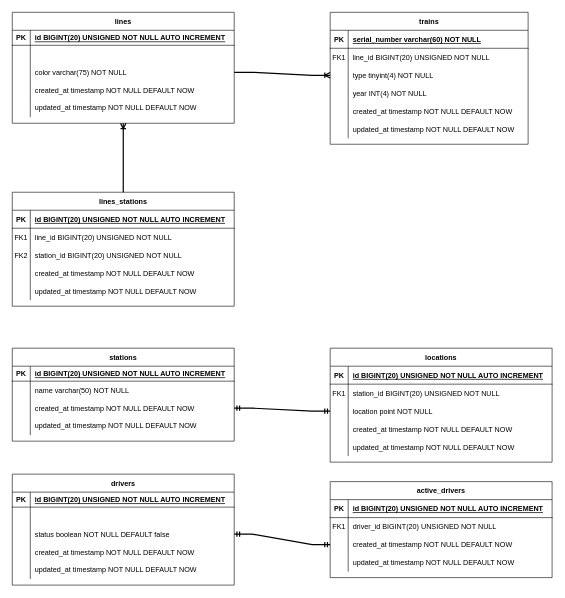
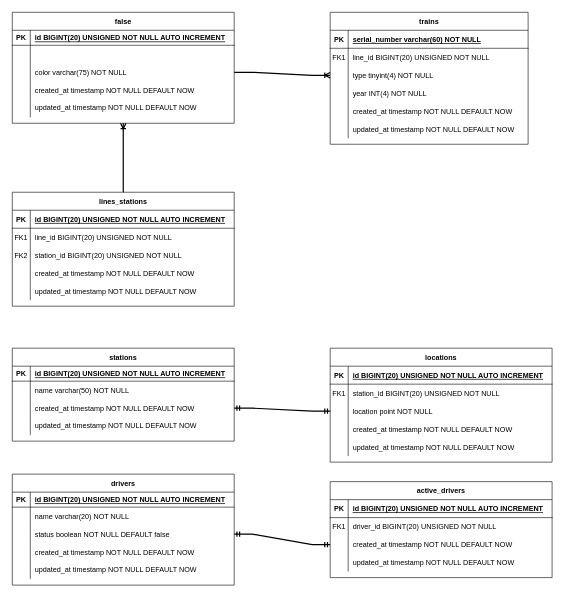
node "lines": label "lines" -> "false"
node "name varchar(20) NOT NULL": added
